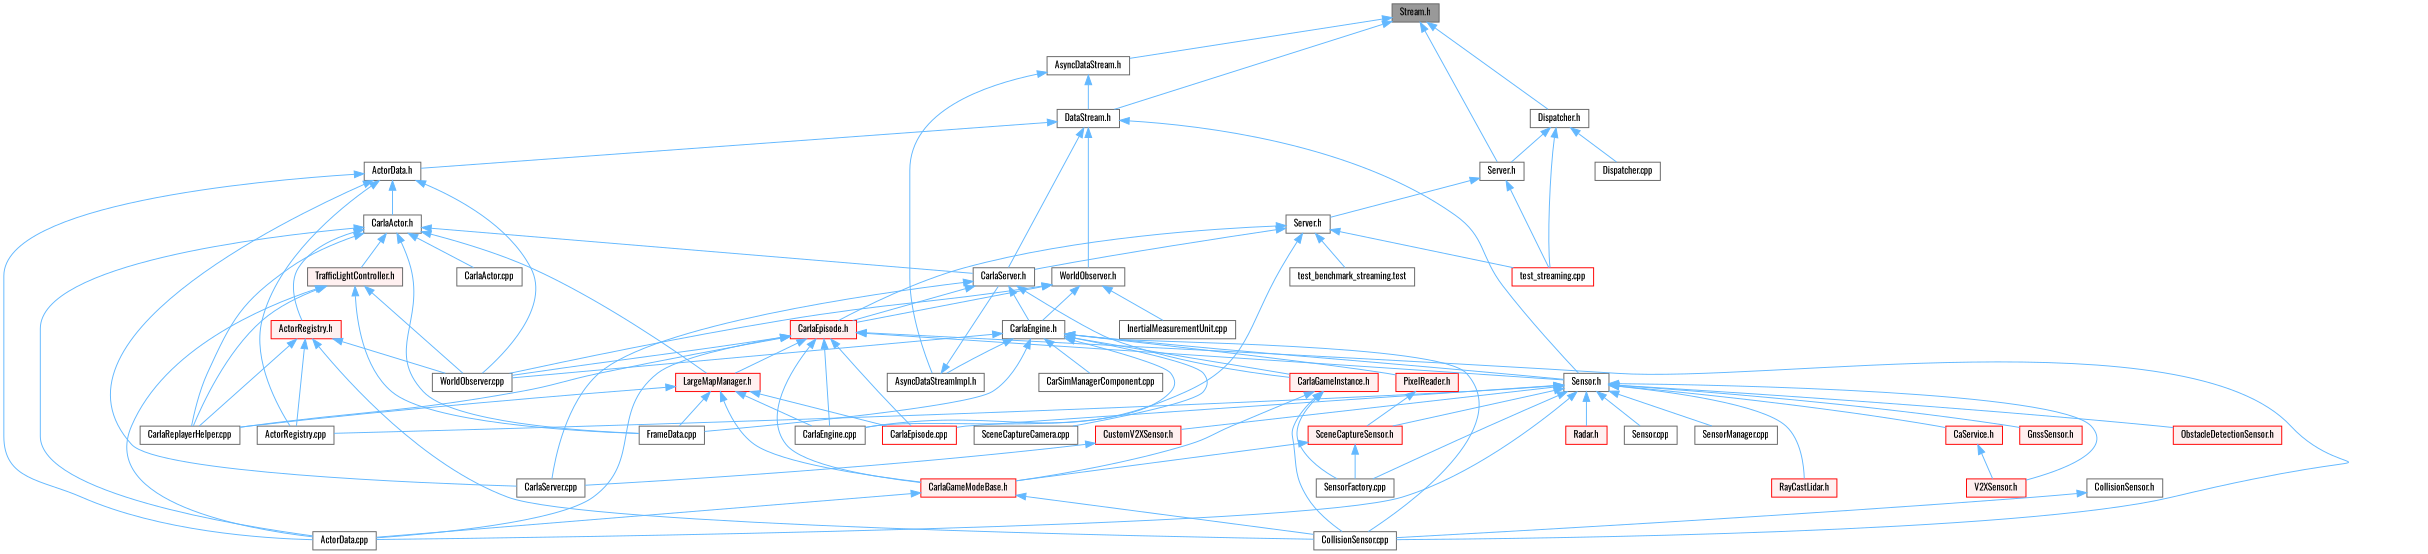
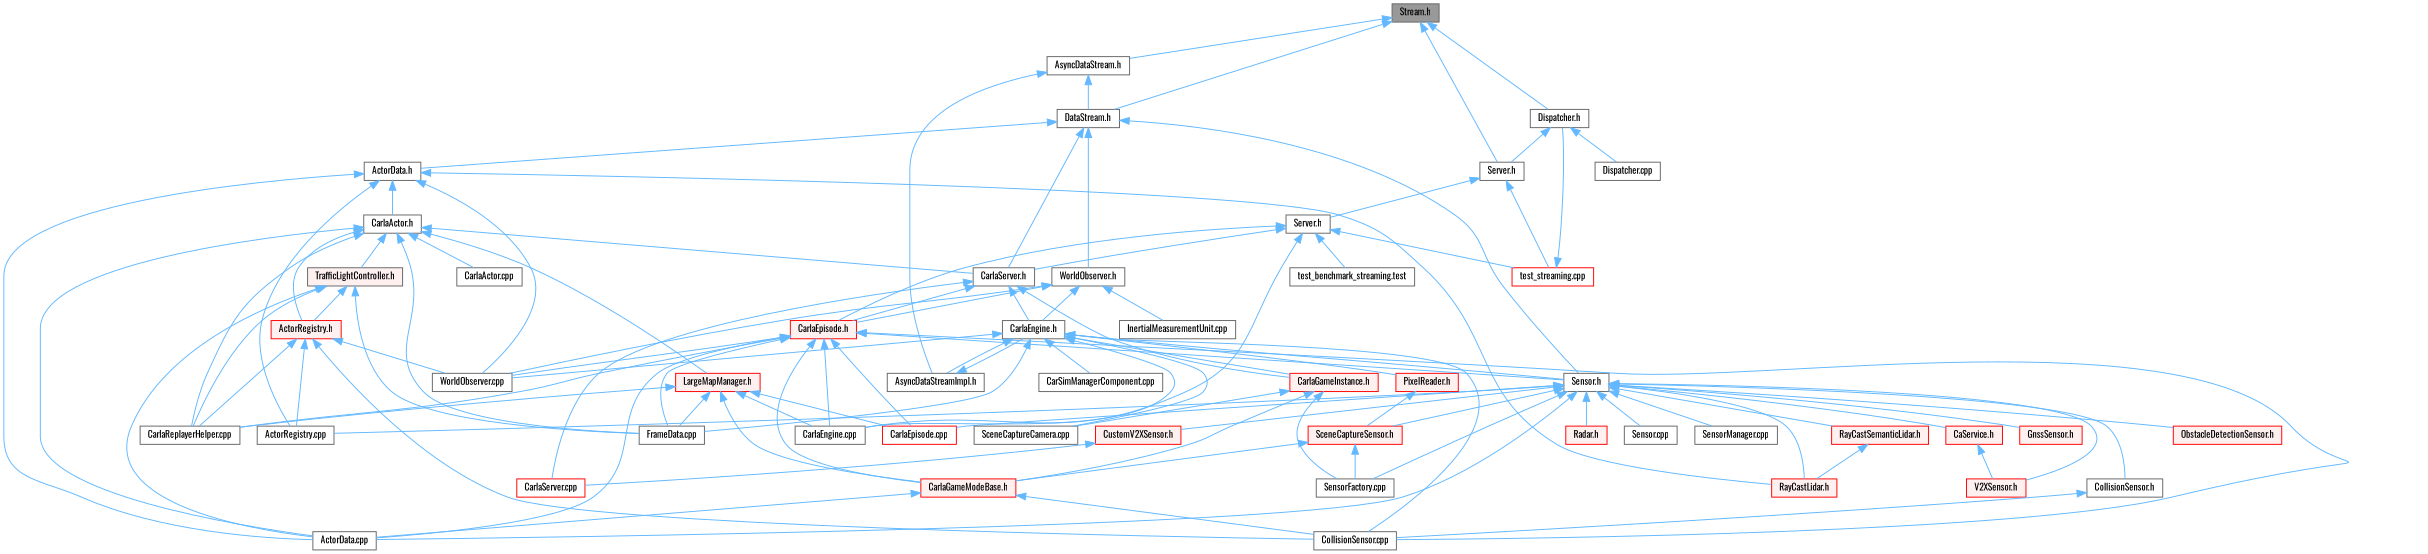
edge "test_streaming.cpp" -> "Dispatcher.h": reversed
edge "CarlaServer.h" -> "AsyncDataStreamImpl.h": now "CarlaEngine.h" -> "AsyncDataStreamImpl.h"
edge "WorldObserver.cpp" -> "TrafficLightController.h": now "ActorRegistry.h" -> "TrafficLightController.h"
edge "LargeMapManager.h" -> "CarlaEpisode.h": now "FrameData.cpp" -> "CarlaEpisode.h"
edge "CollisionSensor.h" -> "Sensor.h": added
edge "CarlaServer.cpp" -> "ActorData.h": now "RayCastLidar.h" -> "ActorData.h"
node "RayCastSemanticLidar.h": added
edge "CollisionSensor.cpp" -> "CarlaGameInstance.h": now "SceneCaptureCamera.cpp" -> "CarlaGameInstance.h"
node "CarlaServer.cpp": color grey40 -> red
